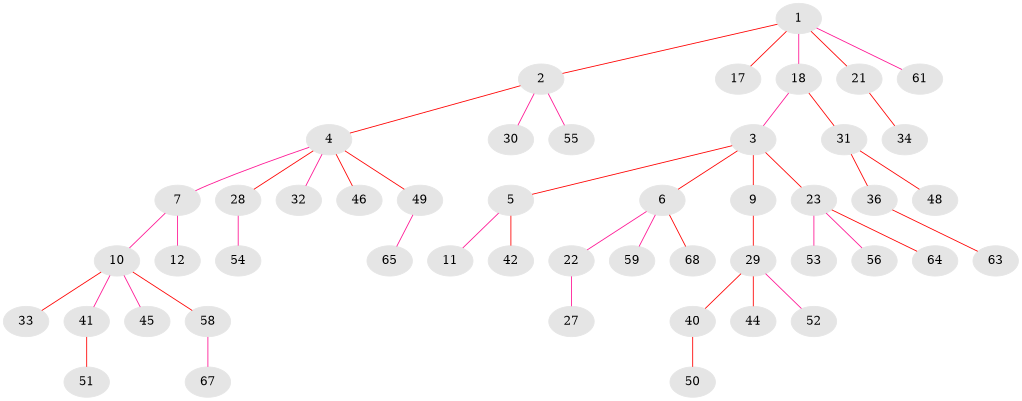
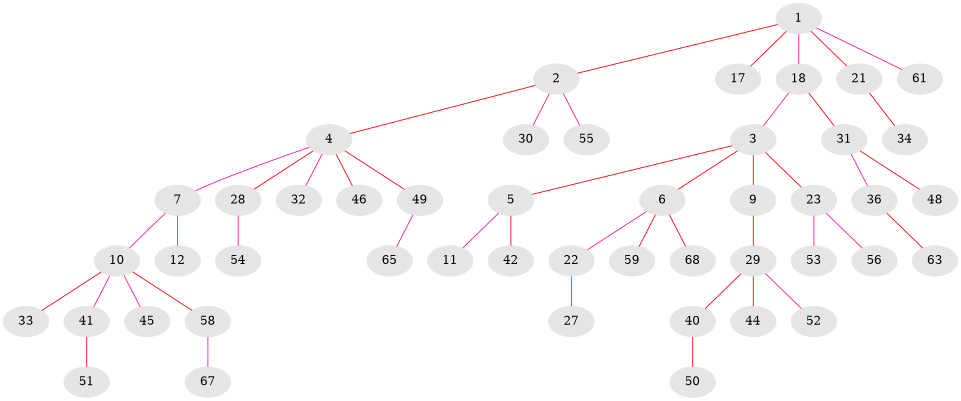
edge "31" -- "36": color red -> deeppink
edge "6" -- "59": color deeppink -> red
node "64": removed
